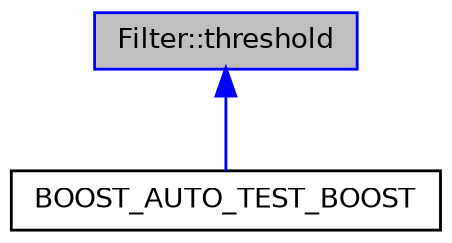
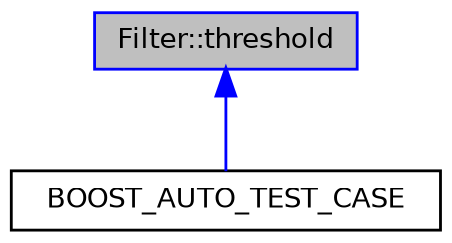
node "BOOST_AUTO_TEST_BOOST": label "BOOST_AUTO_TEST_BOOST" -> "BOOST_AUTO_TEST_CASE"
